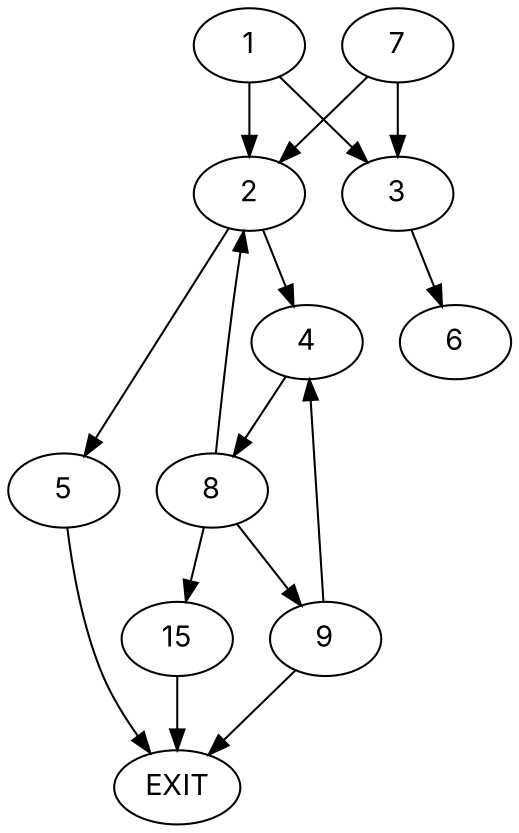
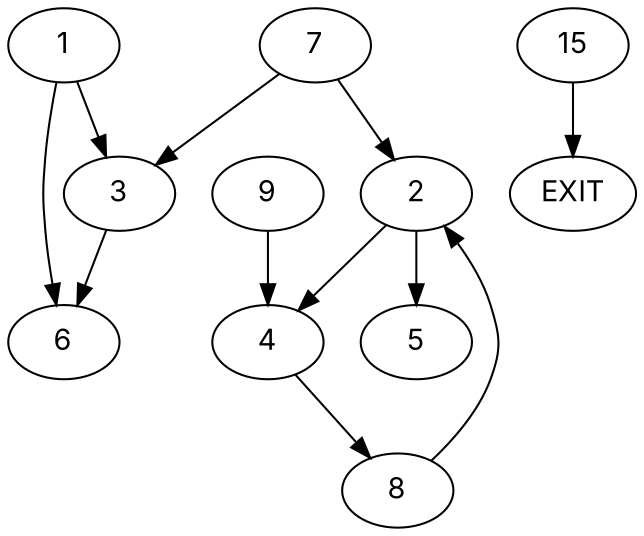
edge "1" -> "2": now "1" -> "6"
edge "8" -> "15": removed
edge "8" -> "9": removed
edge "5" -> "EXIT": removed
edge "9" -> "EXIT": removed
